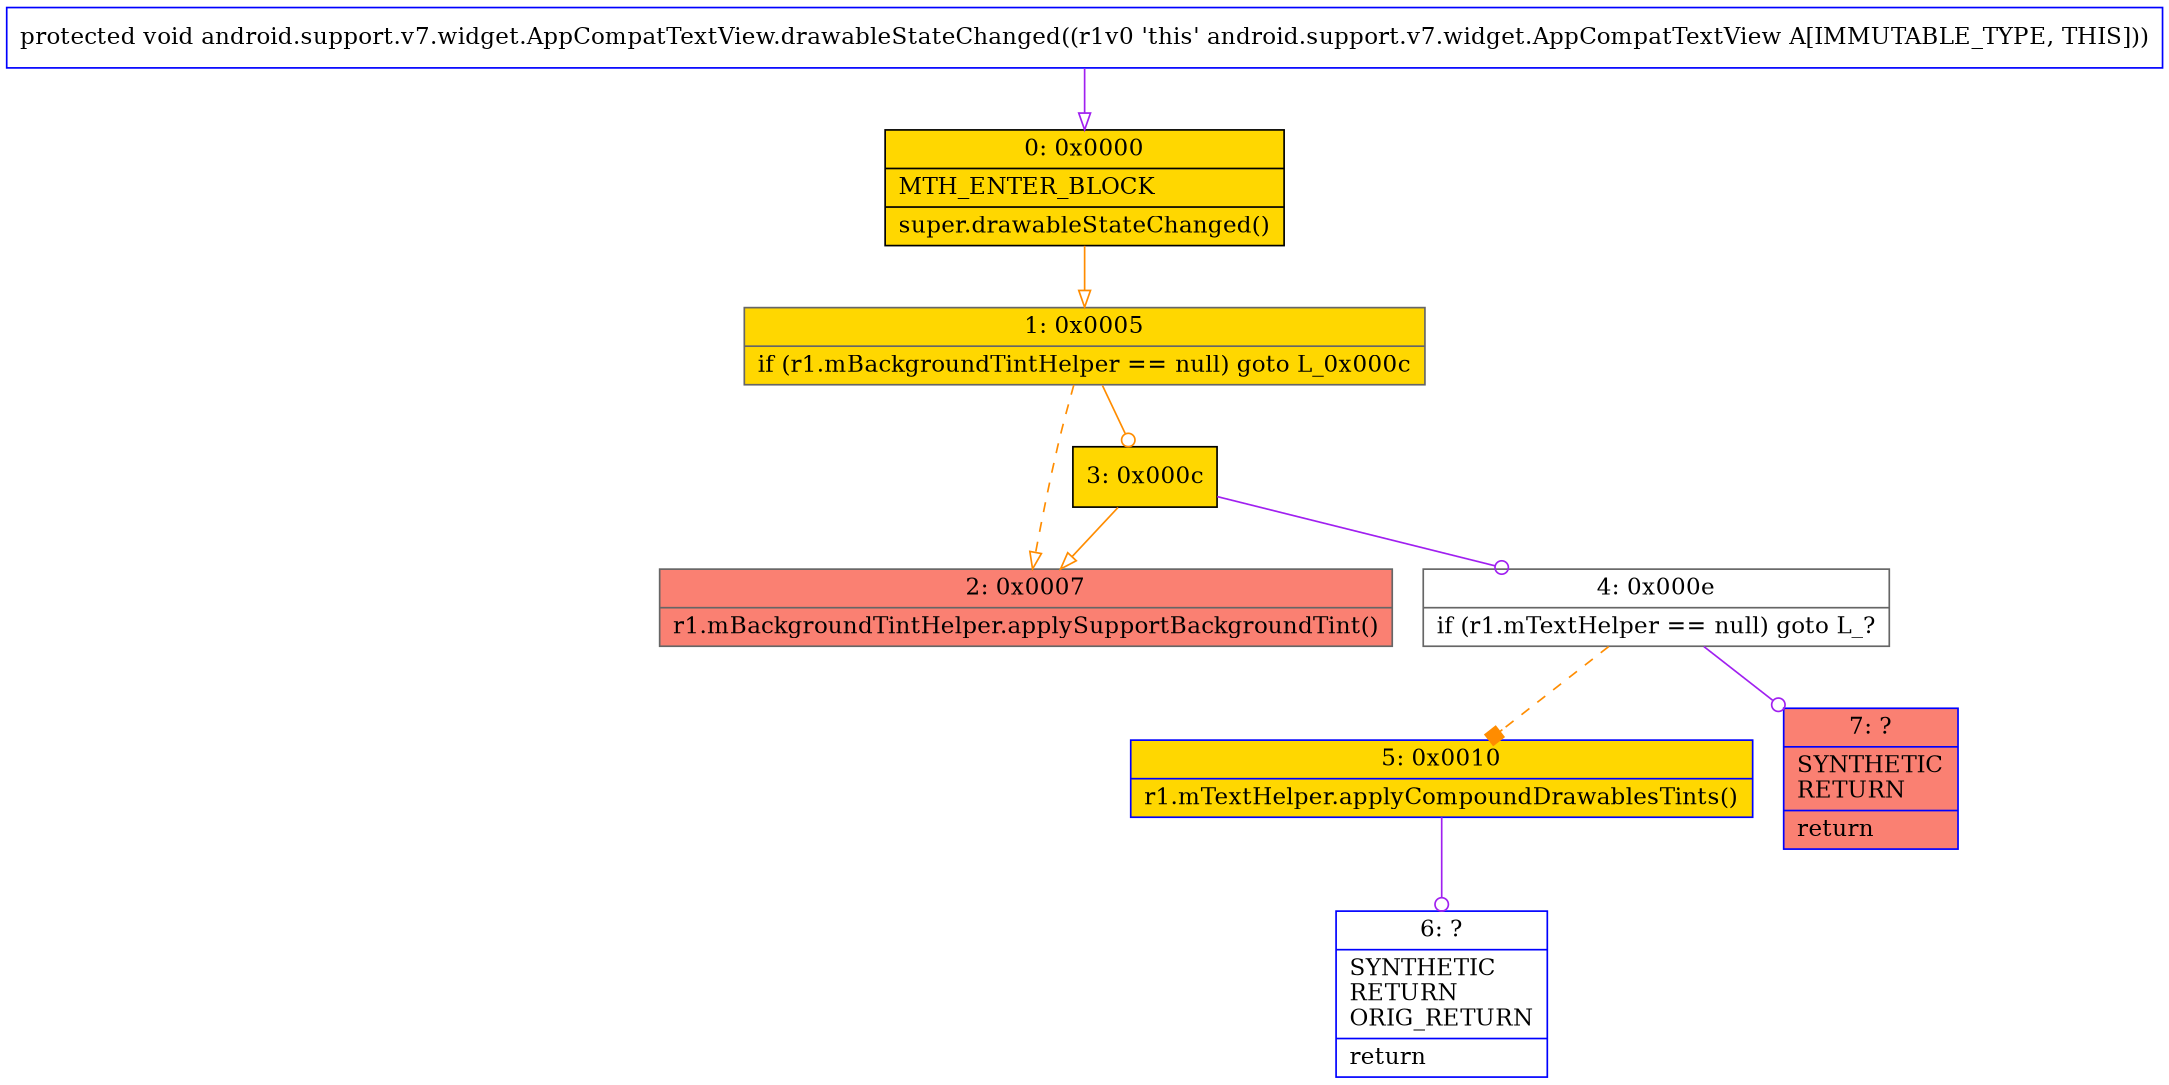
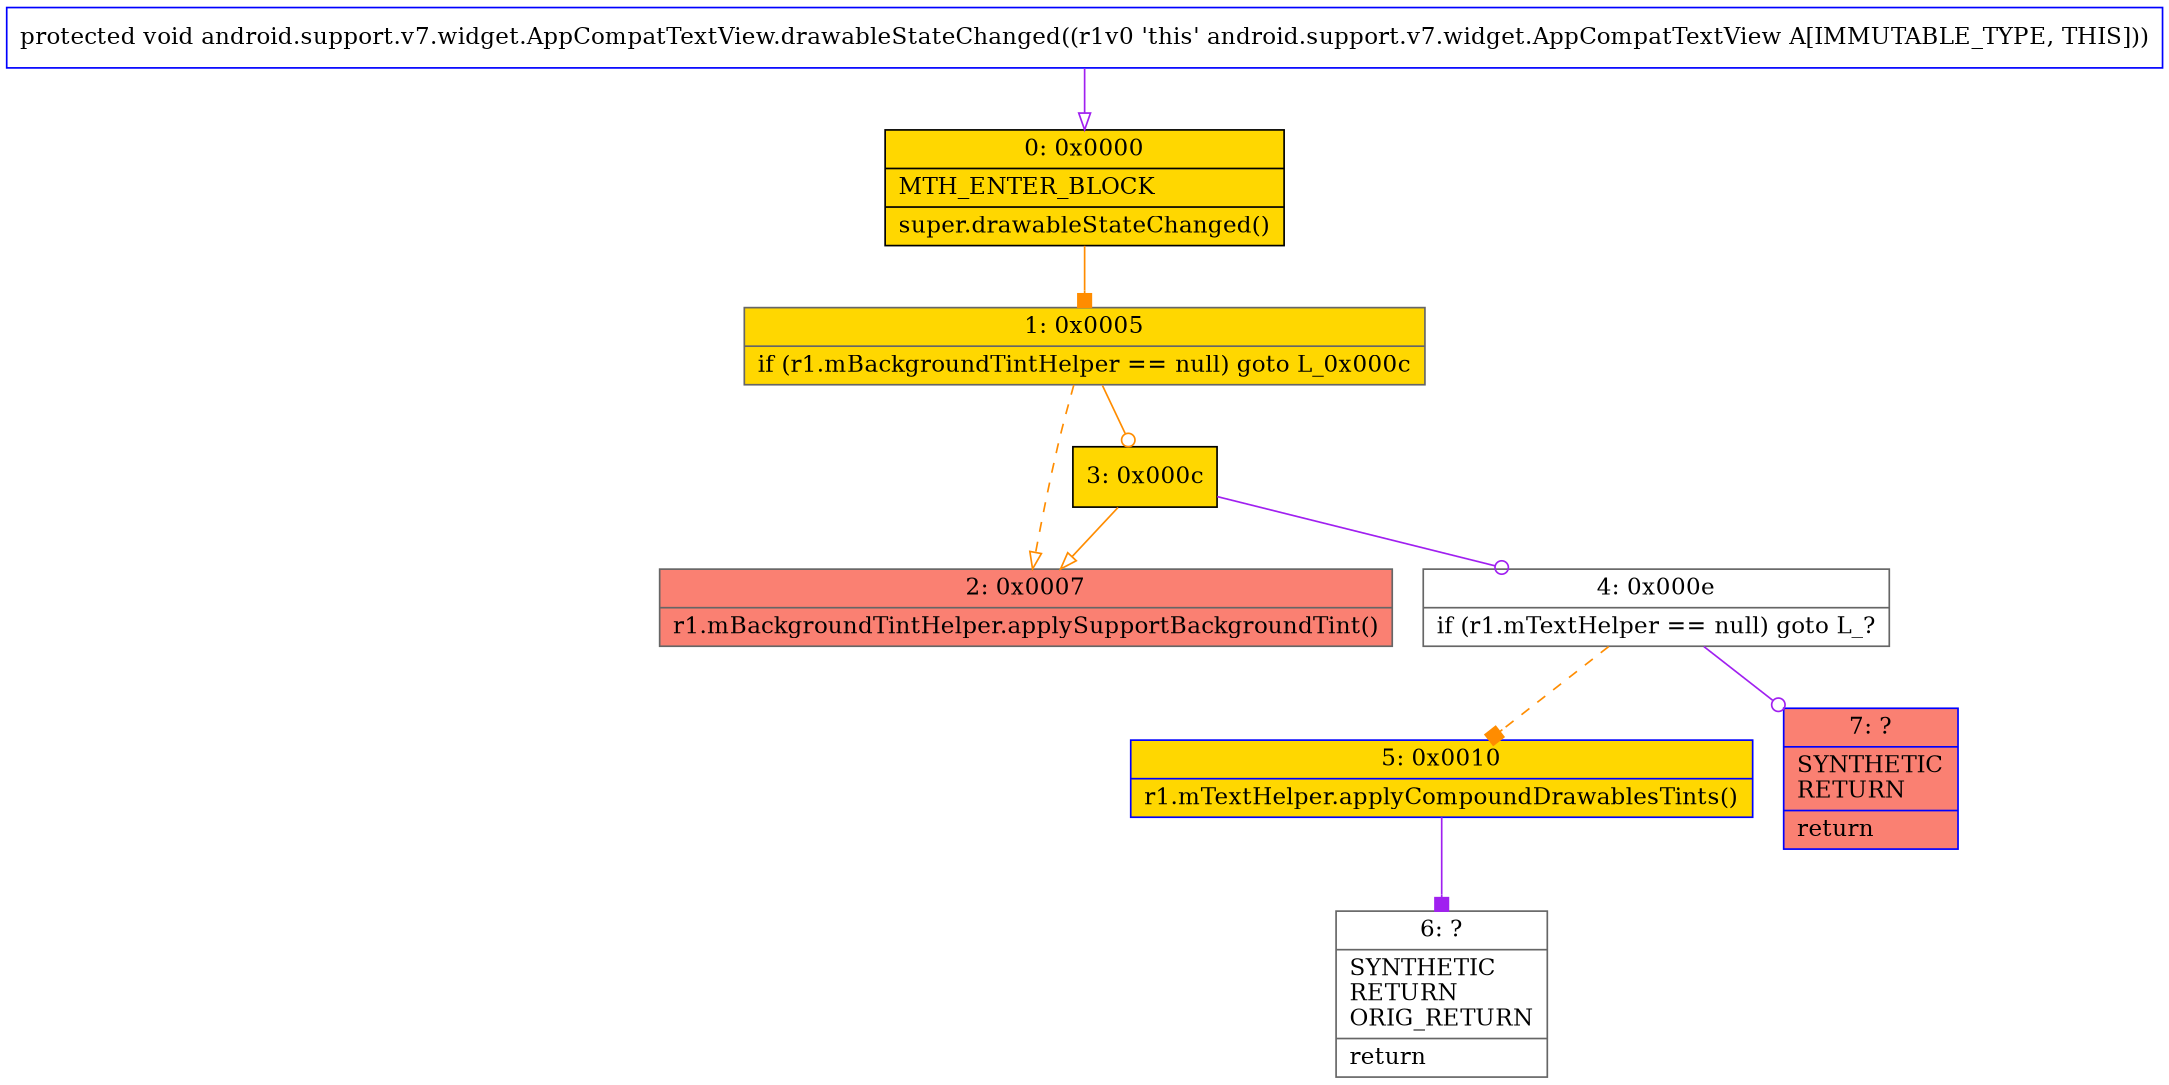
edge "0: 0x0000" -> "1: 0x0005": arrowhead onormal -> box
edge "5: 0x0010" -> "6: ?": arrowhead odot -> box
node "6: ?": color blue -> gray40
